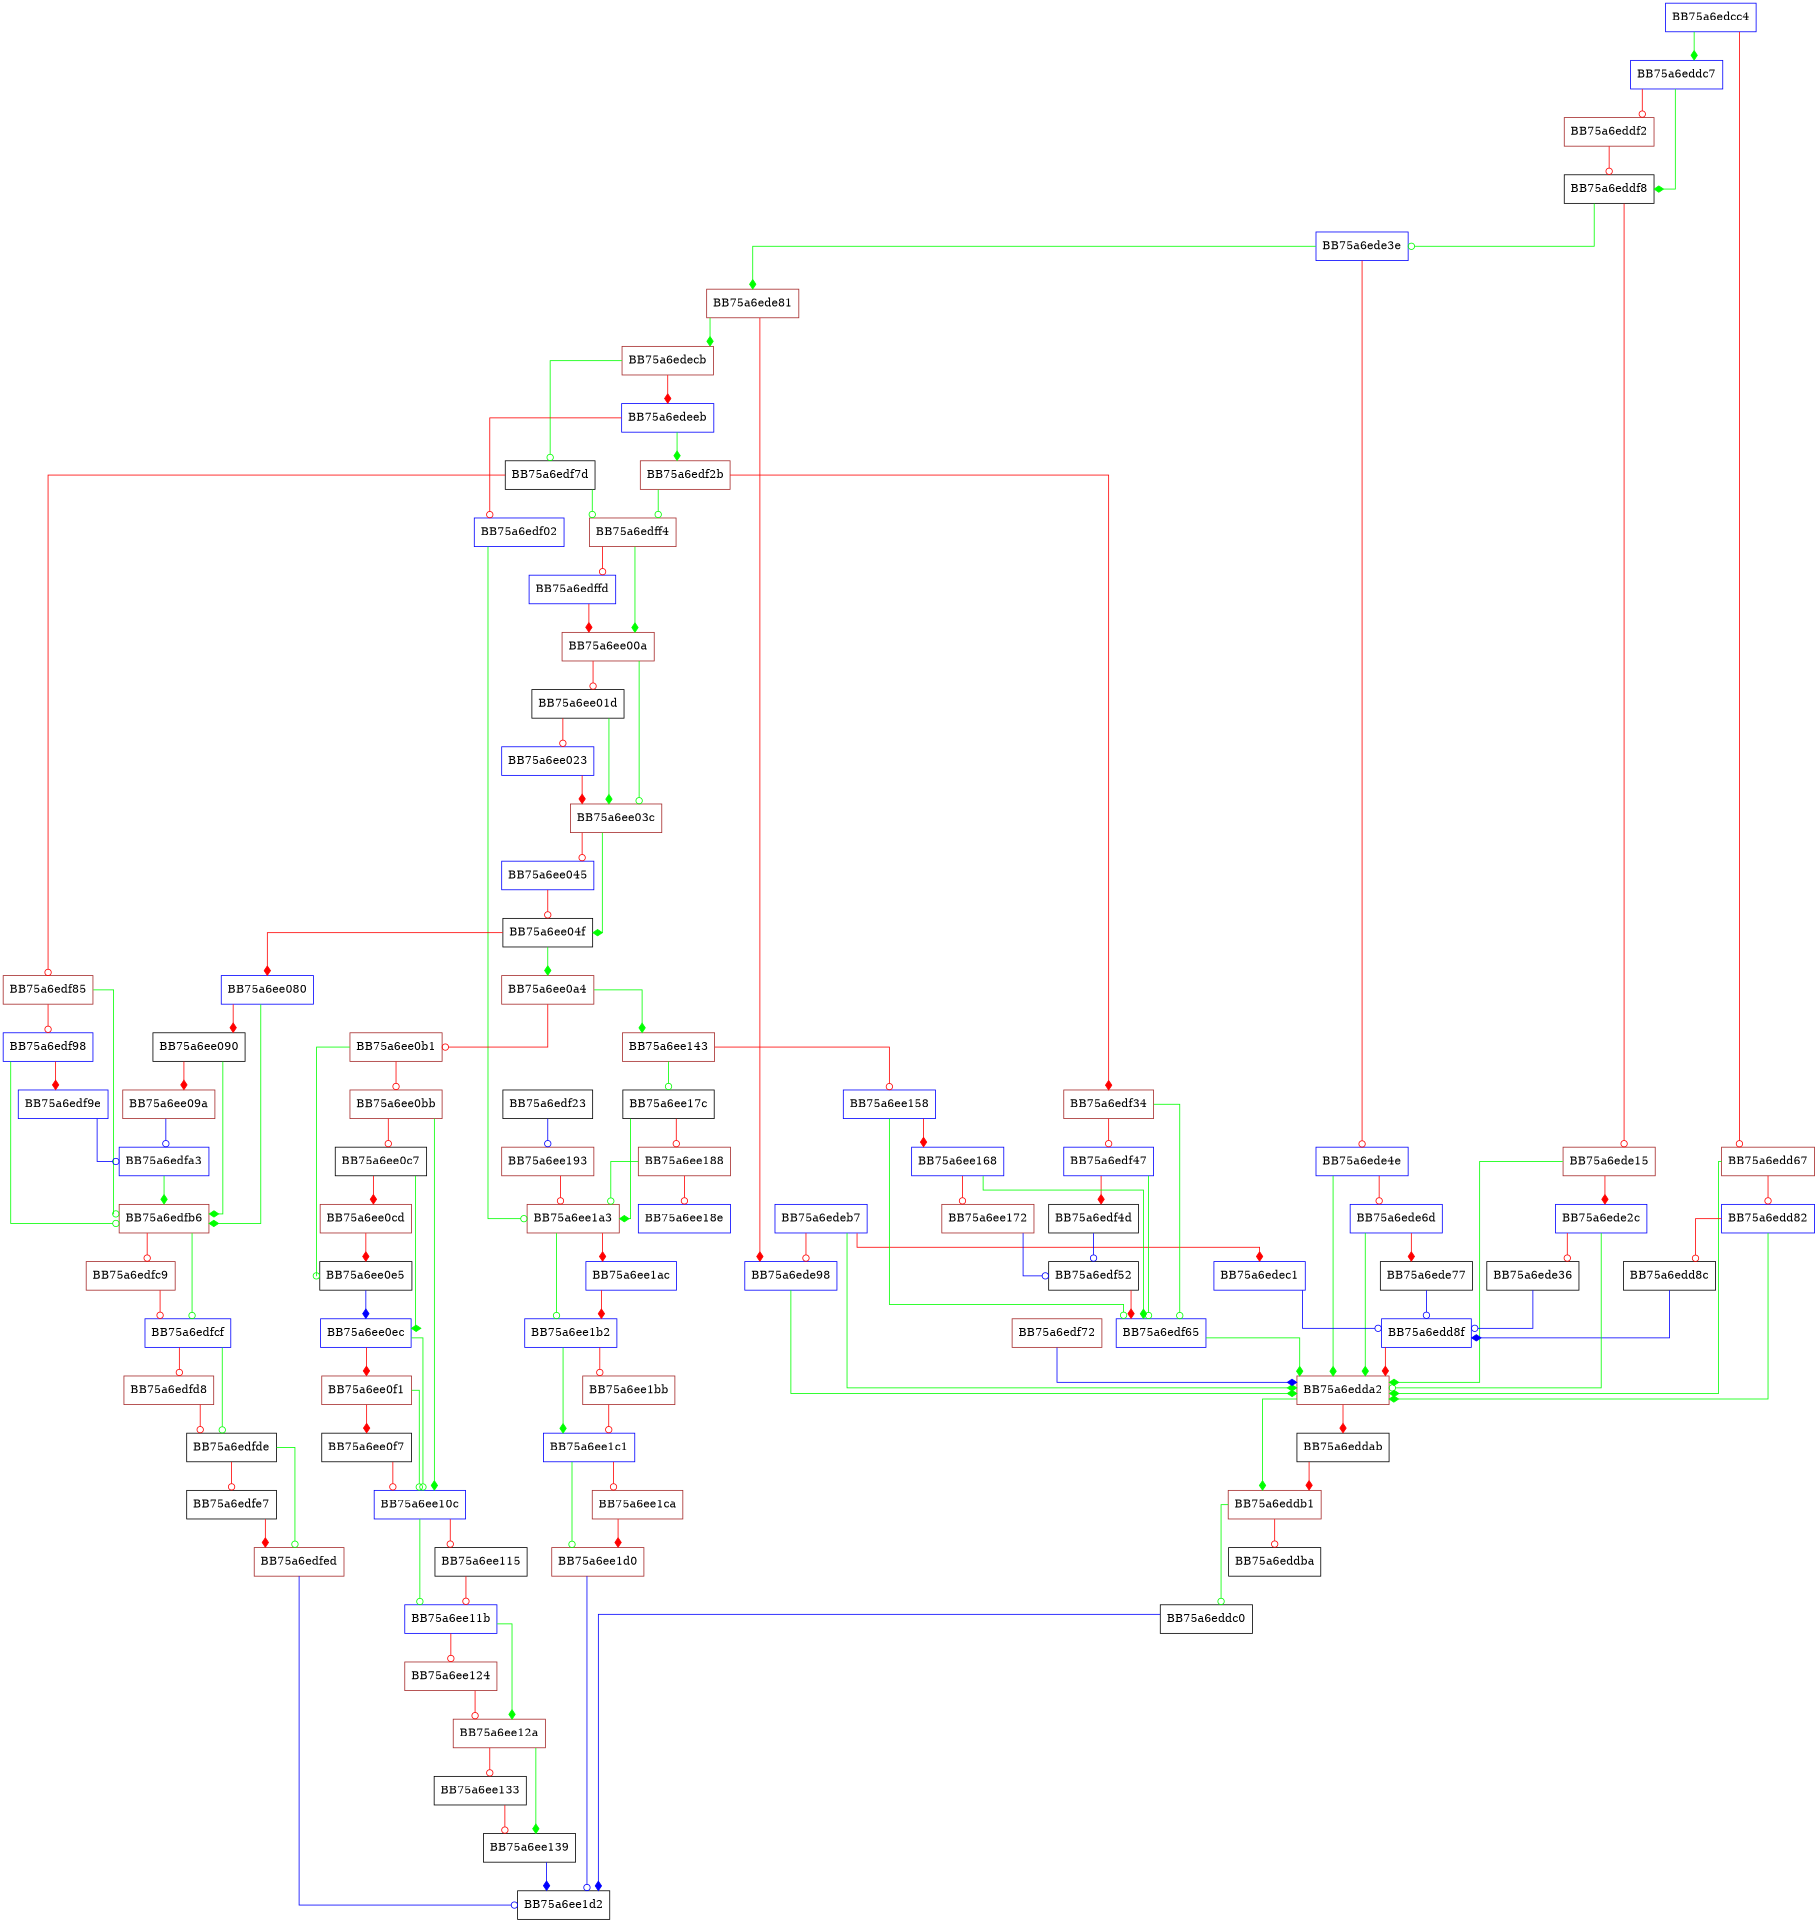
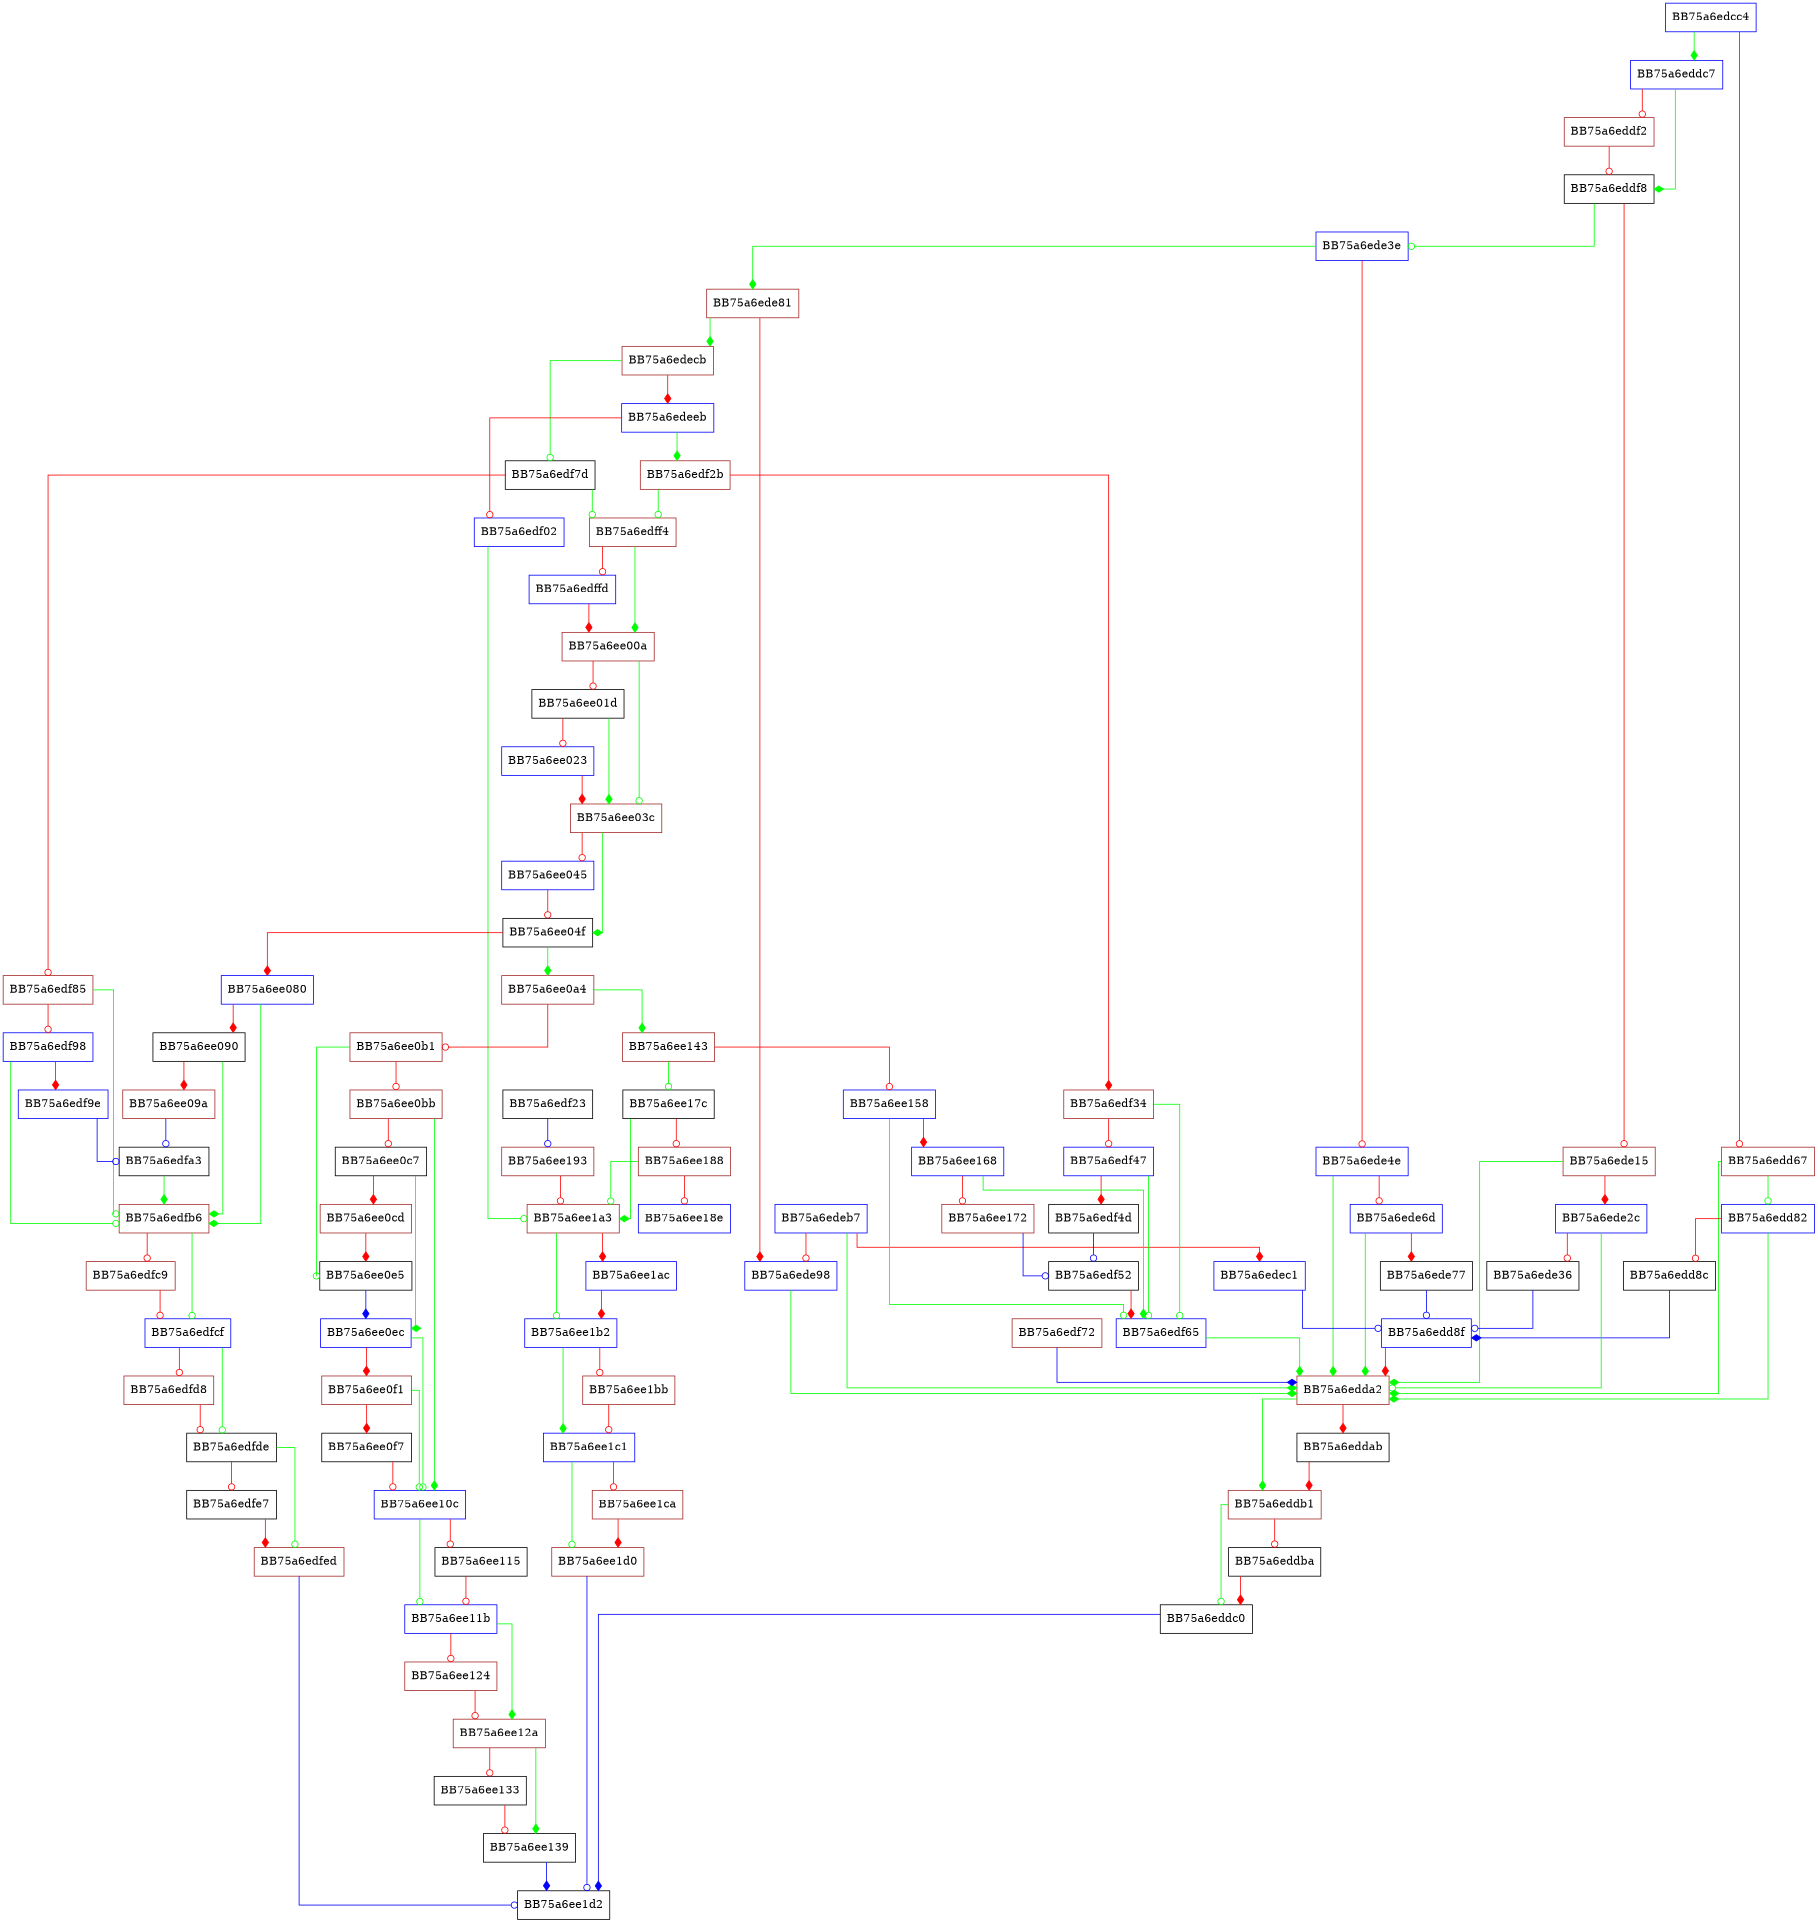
node "BB75a6edfa3": color blue -> black
edge "BB75a6edd67" -> "BB75a6edd82": color red -> green
edge "BB75a6eddba" -> "BB75a6eddc0": added
